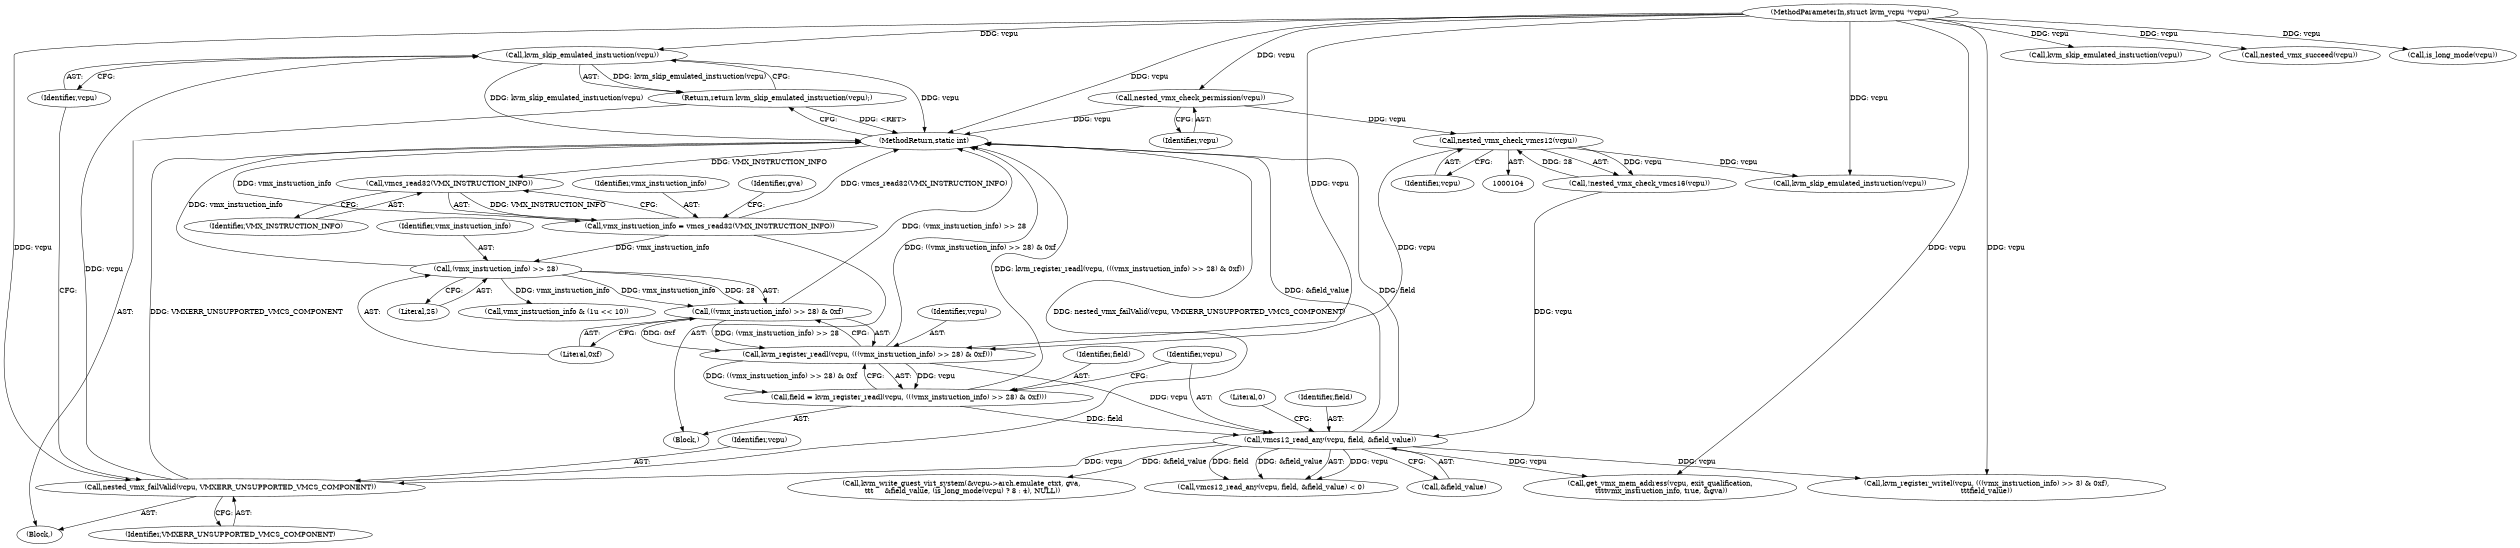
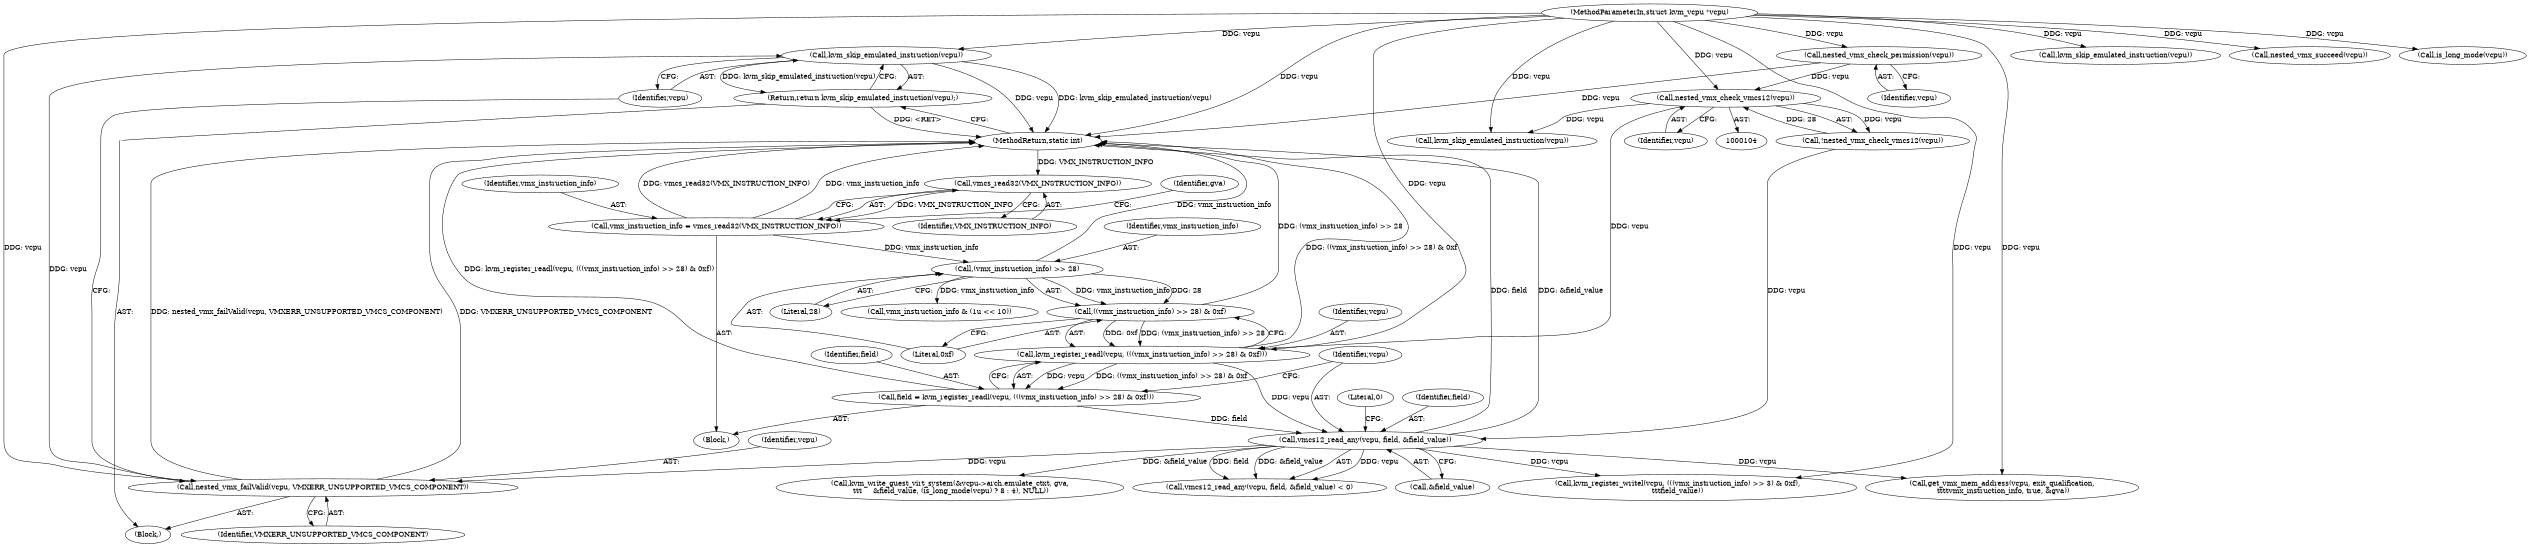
edge "(MethodParameterIn,struct kvm_vcpu *vcpu)" -> "(Call,nested_vmx_check_vmcs12(vcpu))": added, label "DDG: vcpu"
node "(Call,!nested_vmx_check_vmcs16(vcpu))": label "(Call,!nested_vmx_check_vmcs16(vcpu))" -> "(Call,!nested_vmx_check_vmcs12(vcpu))"
node "(Literal,25)": label "(Literal,25)" -> "(Literal,28)"
